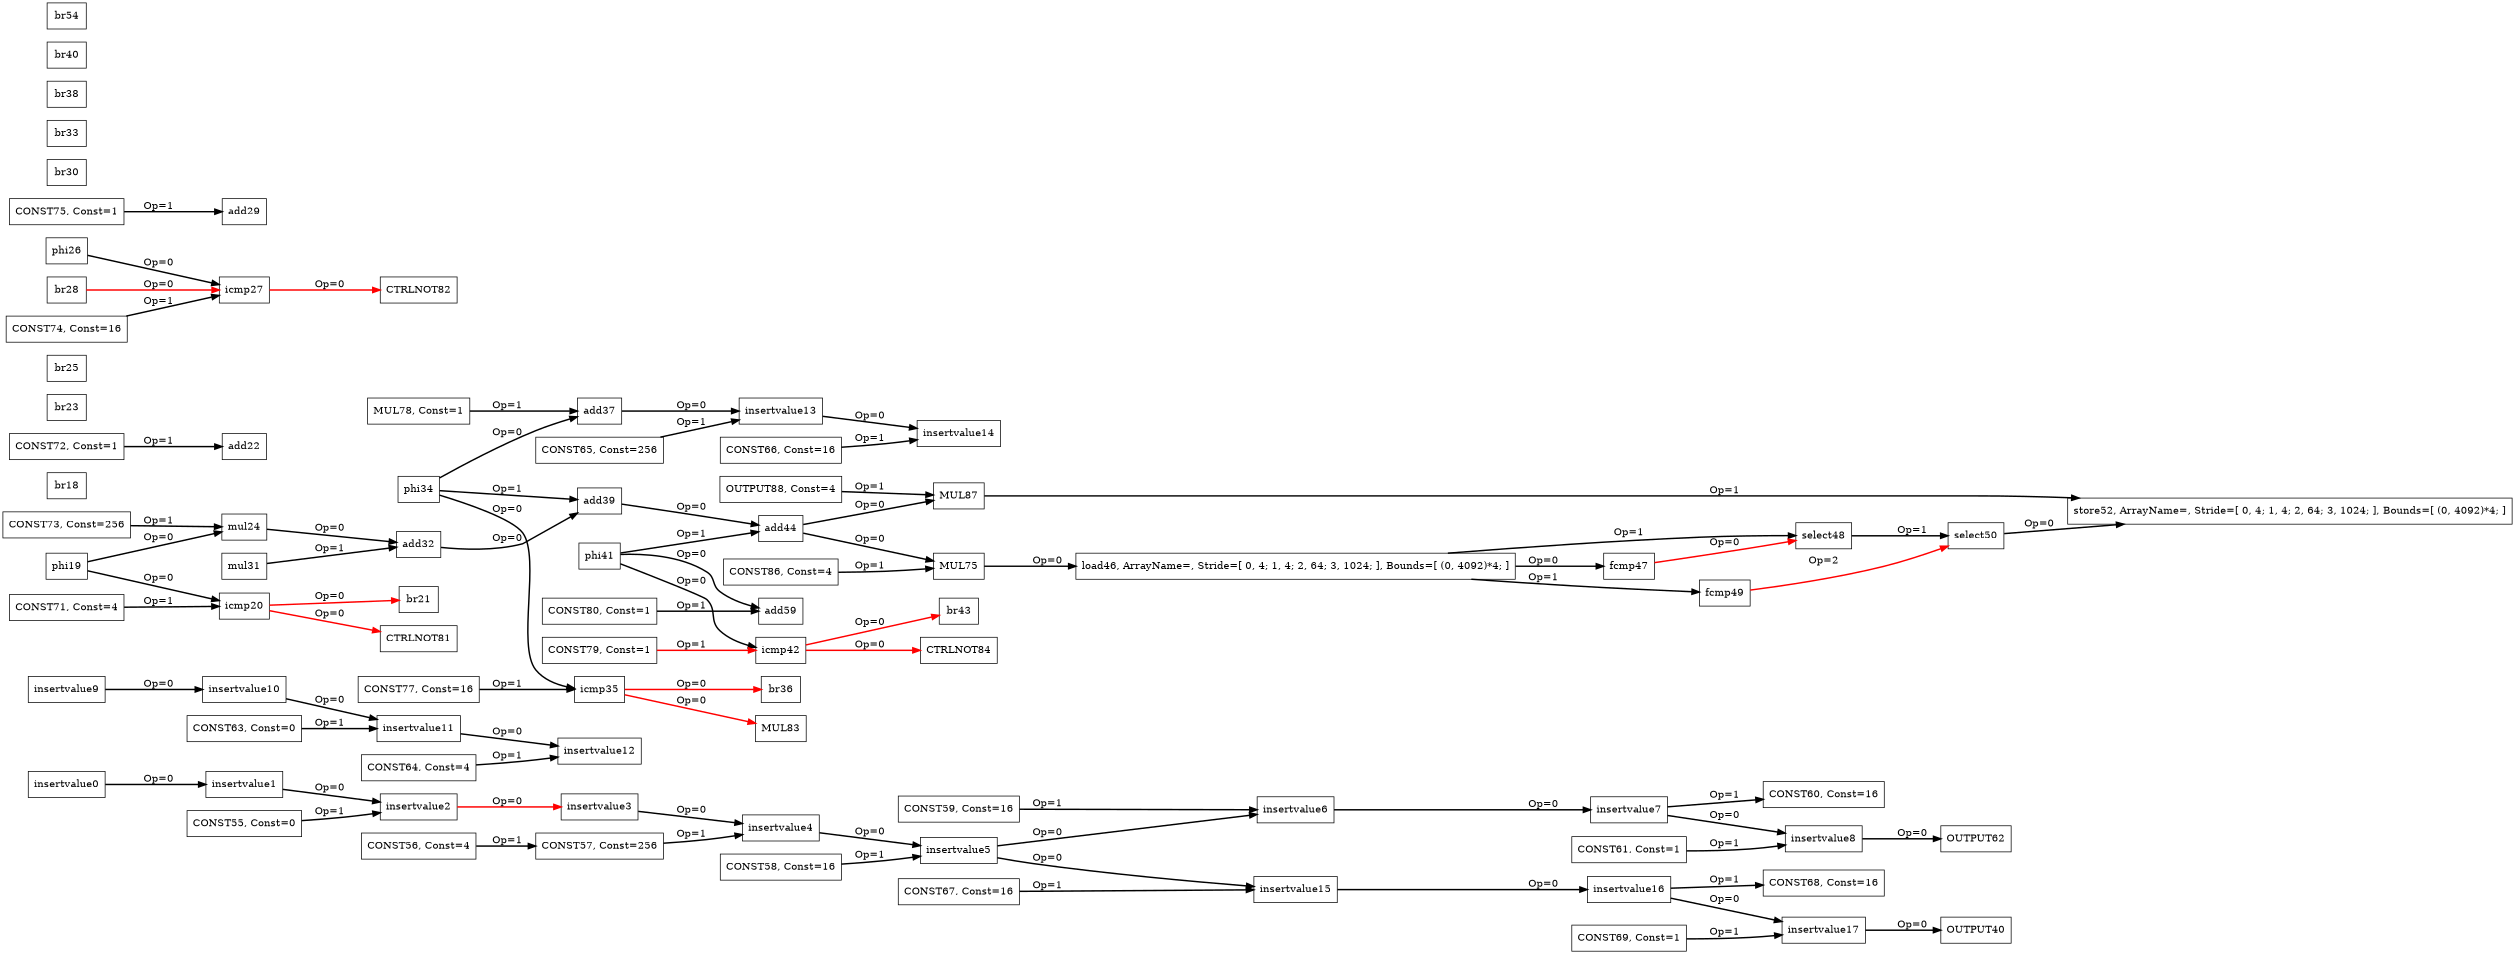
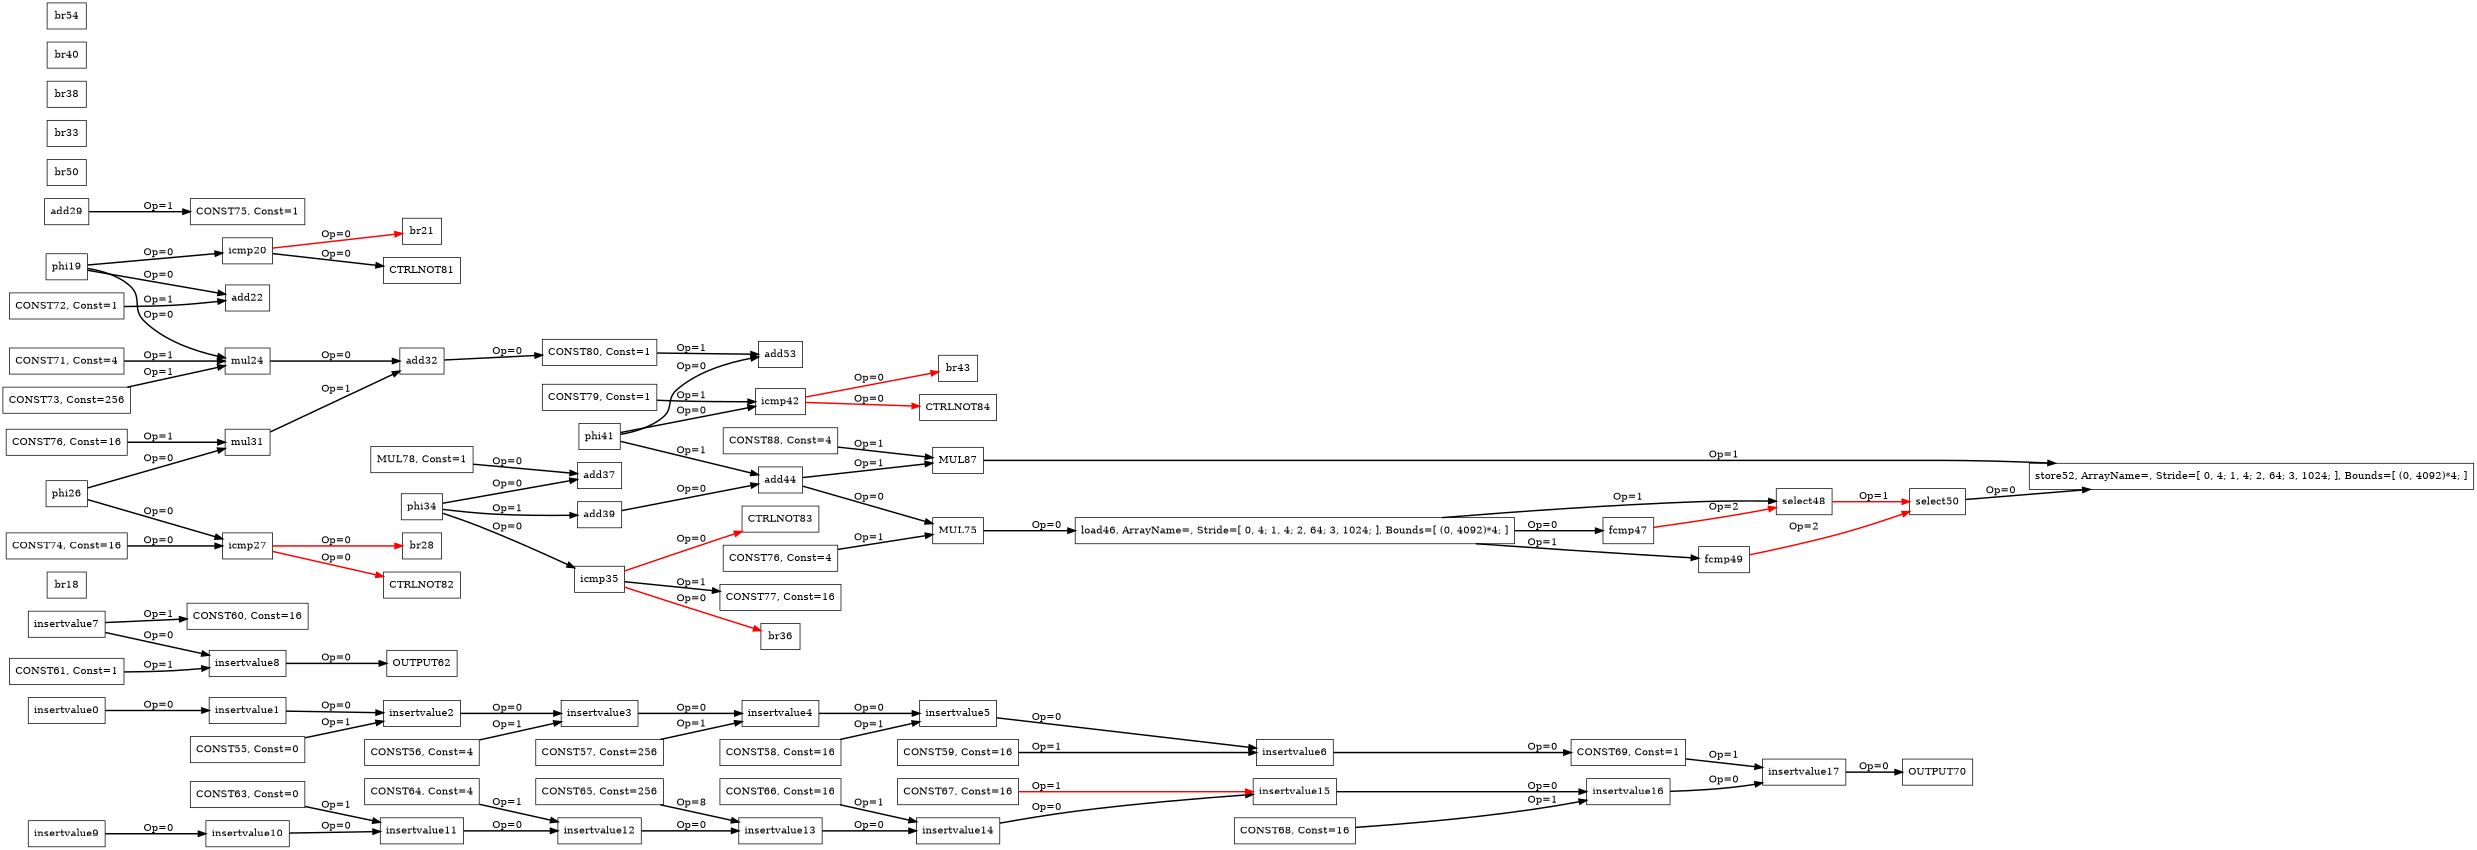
node "br30": label "br30" -> "br50"
edge "CONST75, Const=1" -> "add29": reversed
edge "phi19" -> "add22": added, label "Op=0"
edge "br28" -> "icmp27": reversed
edge "CONST74, Const=16" -> "icmp27": label "Op=1" -> "Op=0"
node "br25": removed
edge "MUL78, Const=1" -> "add37": label "Op=1" -> "Op=0"
node "br23": removed
edge "add37" -> "insertvalue13": now "insertvalue12" -> "insertvalue13"
edge "CONST65, Const=256" -> "insertvalue13": label "Op=1" -> "Op=8"
node "CONST76, Const=16": added
edge "phi26" -> "mul31": added, label "Op=0"
node "OUTPUT88, Const=4": label "OUTPUT88, Const=4" -> "CONST88, Const=4"
edge "add44" -> "MUL87": label "Op=0" -> "Op=1"
edge "select48" -> "select50": color black -> red
edge "fcmp47" -> "select48": label "Op=0" -> "Op=2"
edge "add32" -> "add39": now "add32" -> "CONST80, Const=1"
node "CONST86, Const=4": label "CONST86, Const=4" -> "CONST76, Const=4"
edge "CONST71, Const=4" -> "icmp20": now "CONST71, Const=4" -> "mul24"
node "add59": label "add59" -> "add53"
edge "icmp20" -> "CTRLNOT81": color red -> black
edge "CONST79, Const=1" -> "icmp42": color red -> black
edge "CONST77, Const=16" -> "icmp35": reversed
node "MUL83": label "MUL83" -> "CTRLNOT83"
edge "insertvalue2" -> "insertvalue3": color red -> black
edge "insertvalue6" -> "insertvalue7": now "insertvalue6" -> "CONST69, Const=1"
edge "CONST56, Const=4" -> "CONST57, Const=256": now "CONST56, Const=4" -> "insertvalue3"
edge "insertvalue5" -> "insertvalue15": now "insertvalue14" -> "insertvalue15"
edge "insertvalue16" -> "CONST68, Const=16": reversed
edge "CONST67, Const=16" -> "insertvalue15": color black -> red
node "OUTPUT40": label "OUTPUT40" -> "OUTPUT70"
